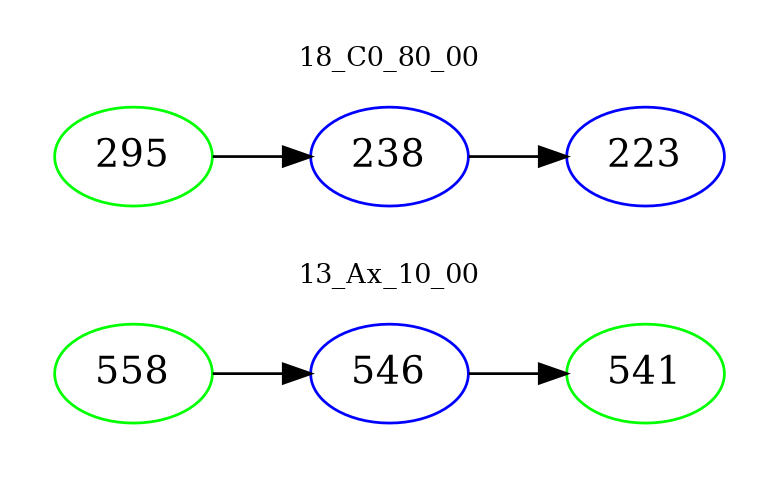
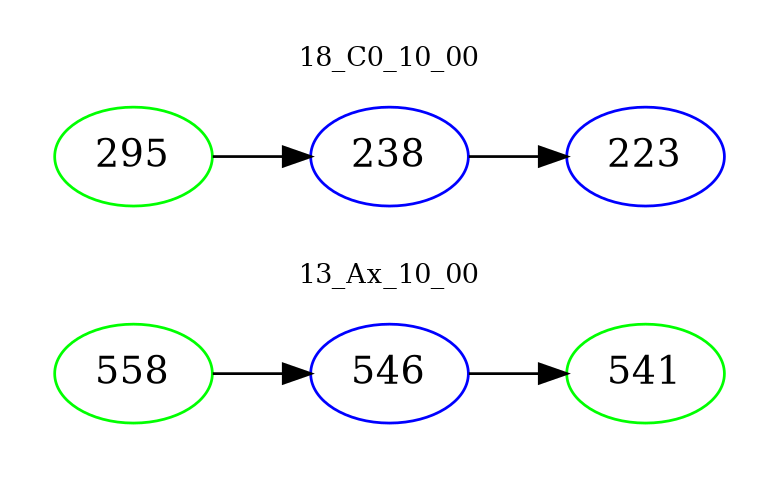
cluster "18_C0_80_00": label "18_C0_80_00" -> "18_C0_10_00"
